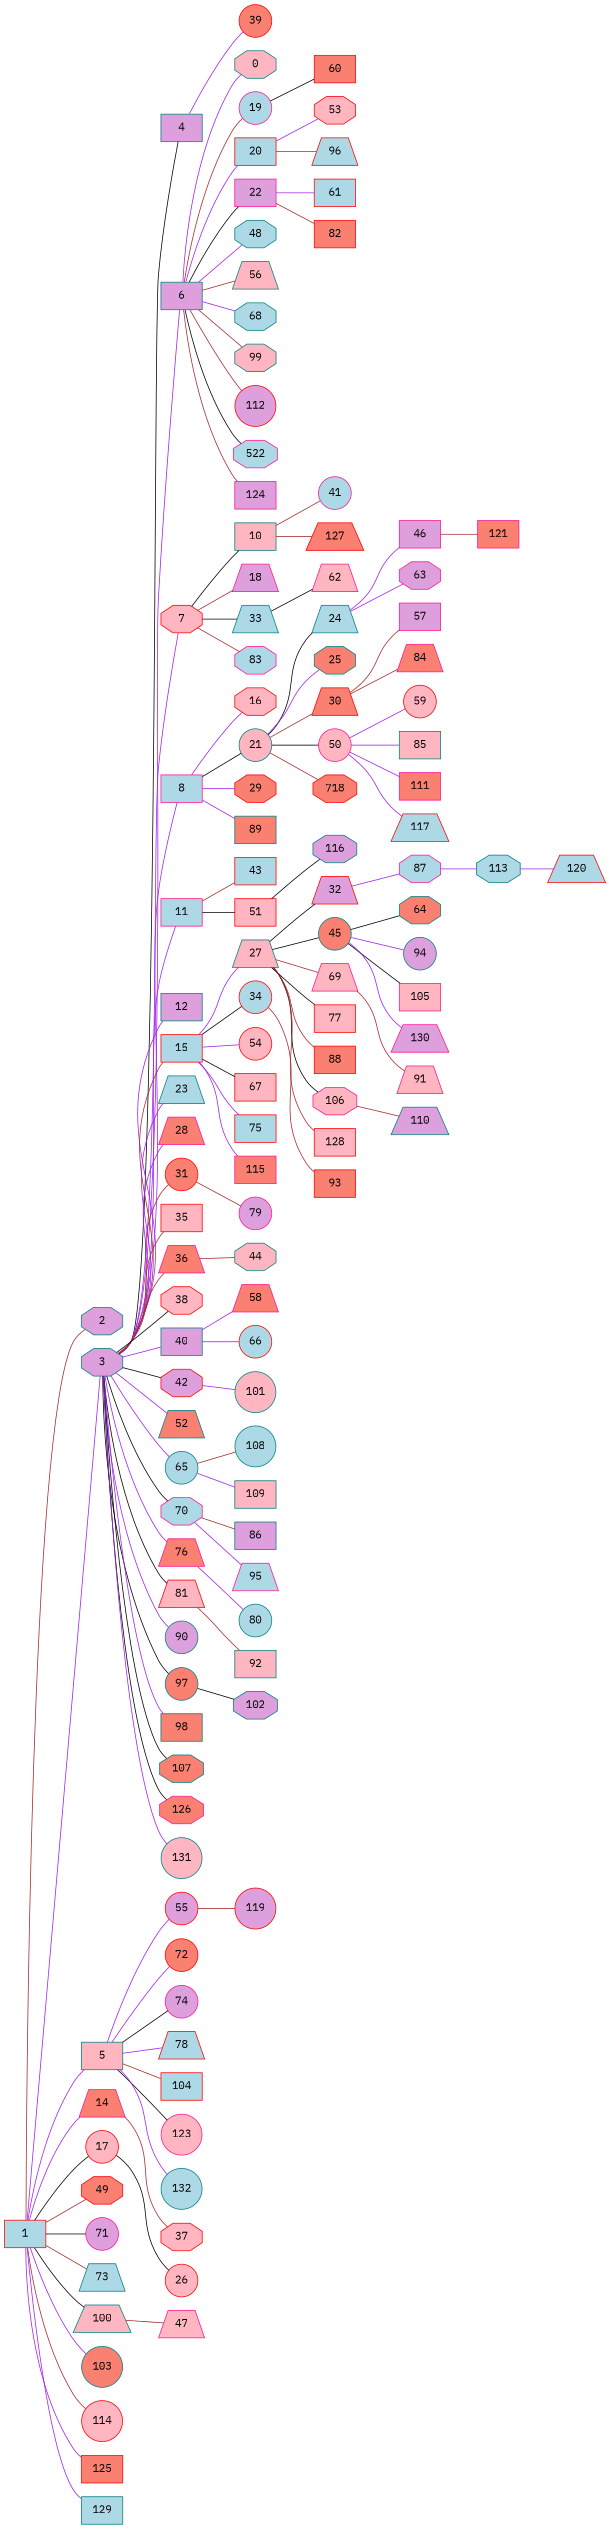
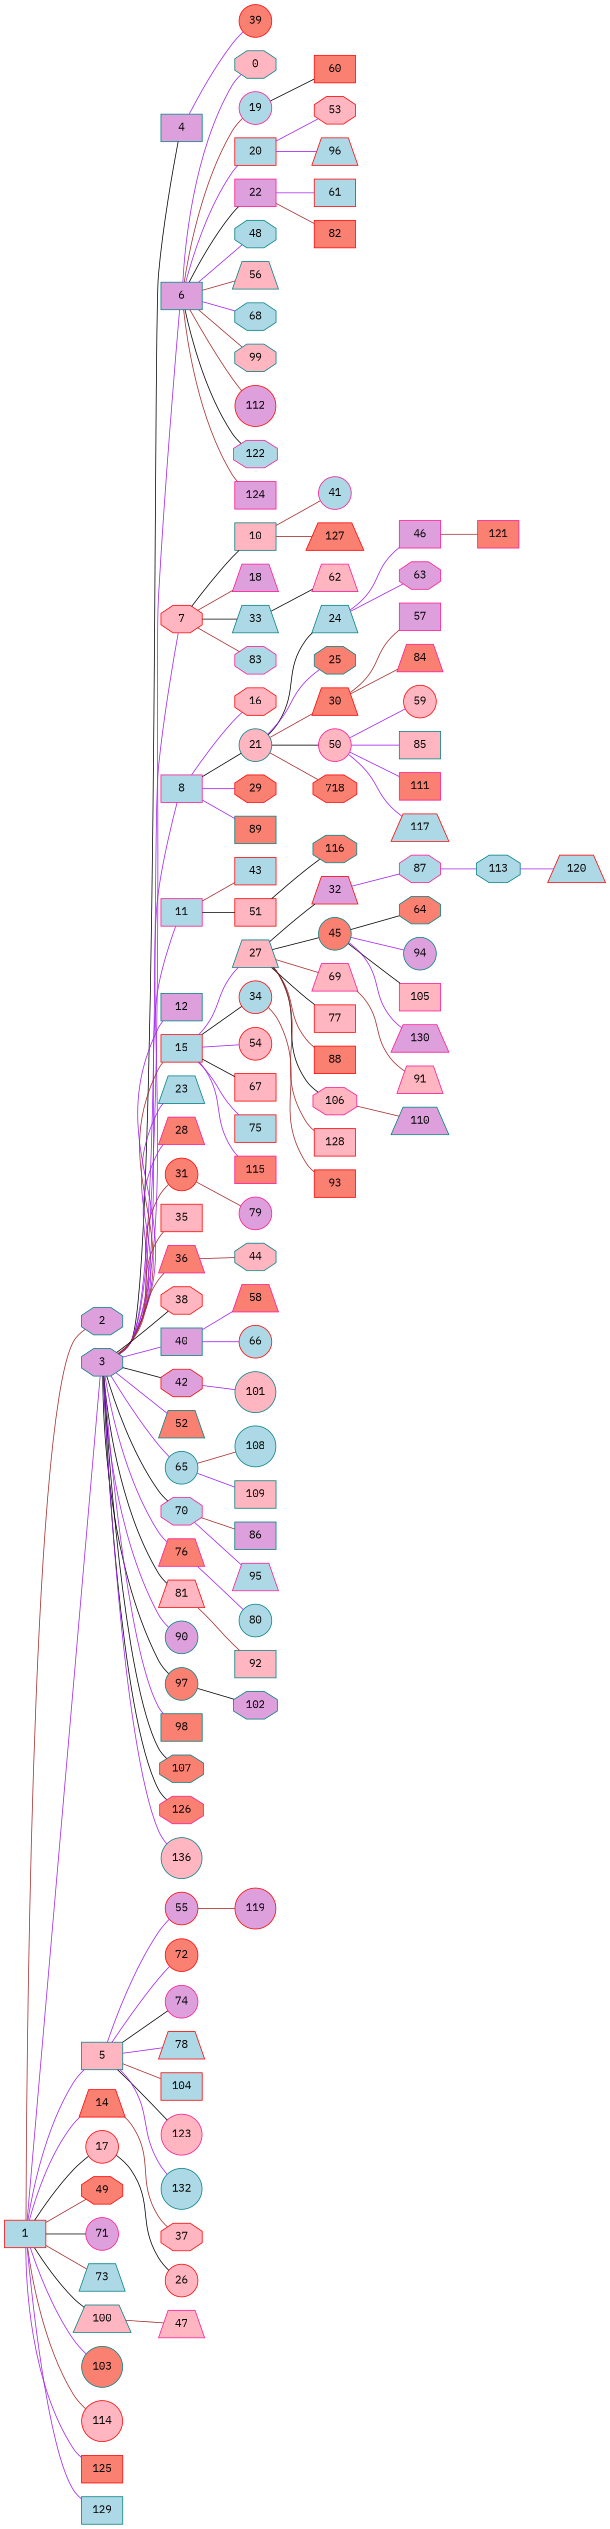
node "522": label "522" -> "122"
node "116": fillcolor plum -> salmon
node "131": label "131" -> "136"
node "14": color deeppink -> red
